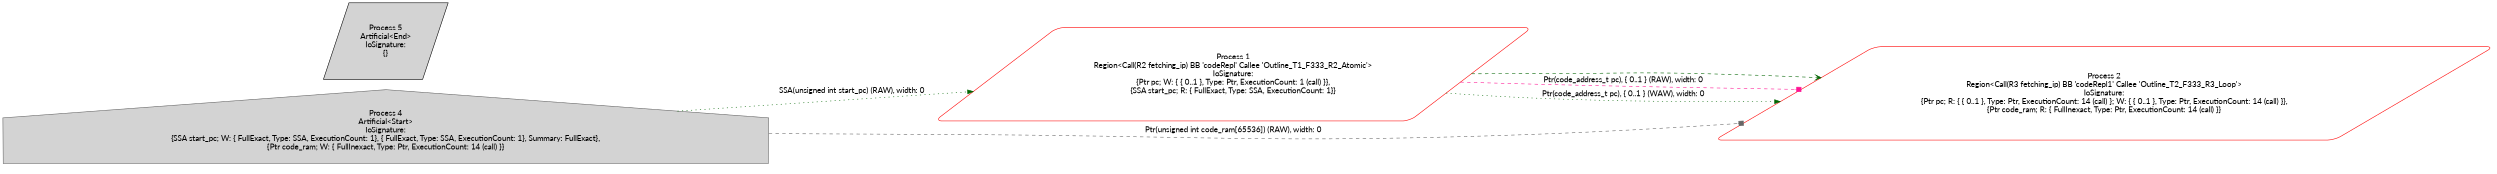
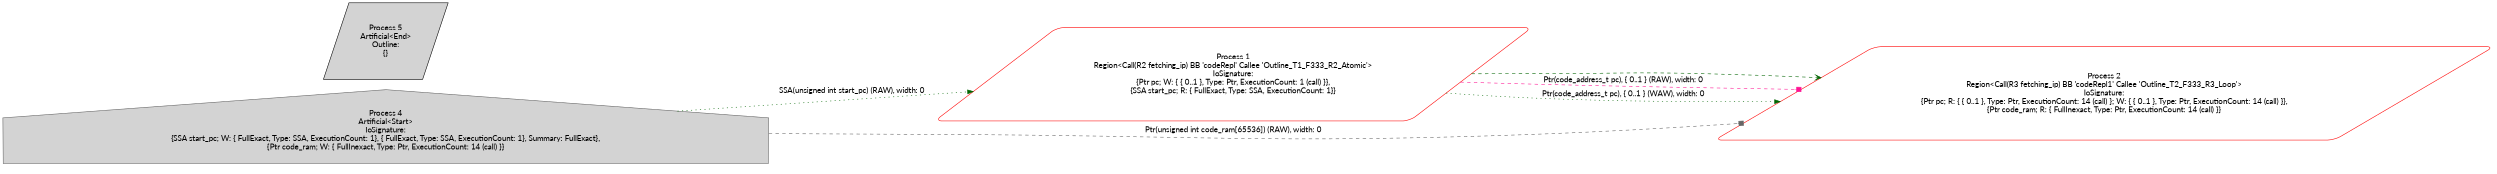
node "Process 5 Artificial<End> IoSignature: {}": label "Process 5 Artificial<End> IoSignature: {}" -> "Process 5 Artificial<End> Outline: {}"
